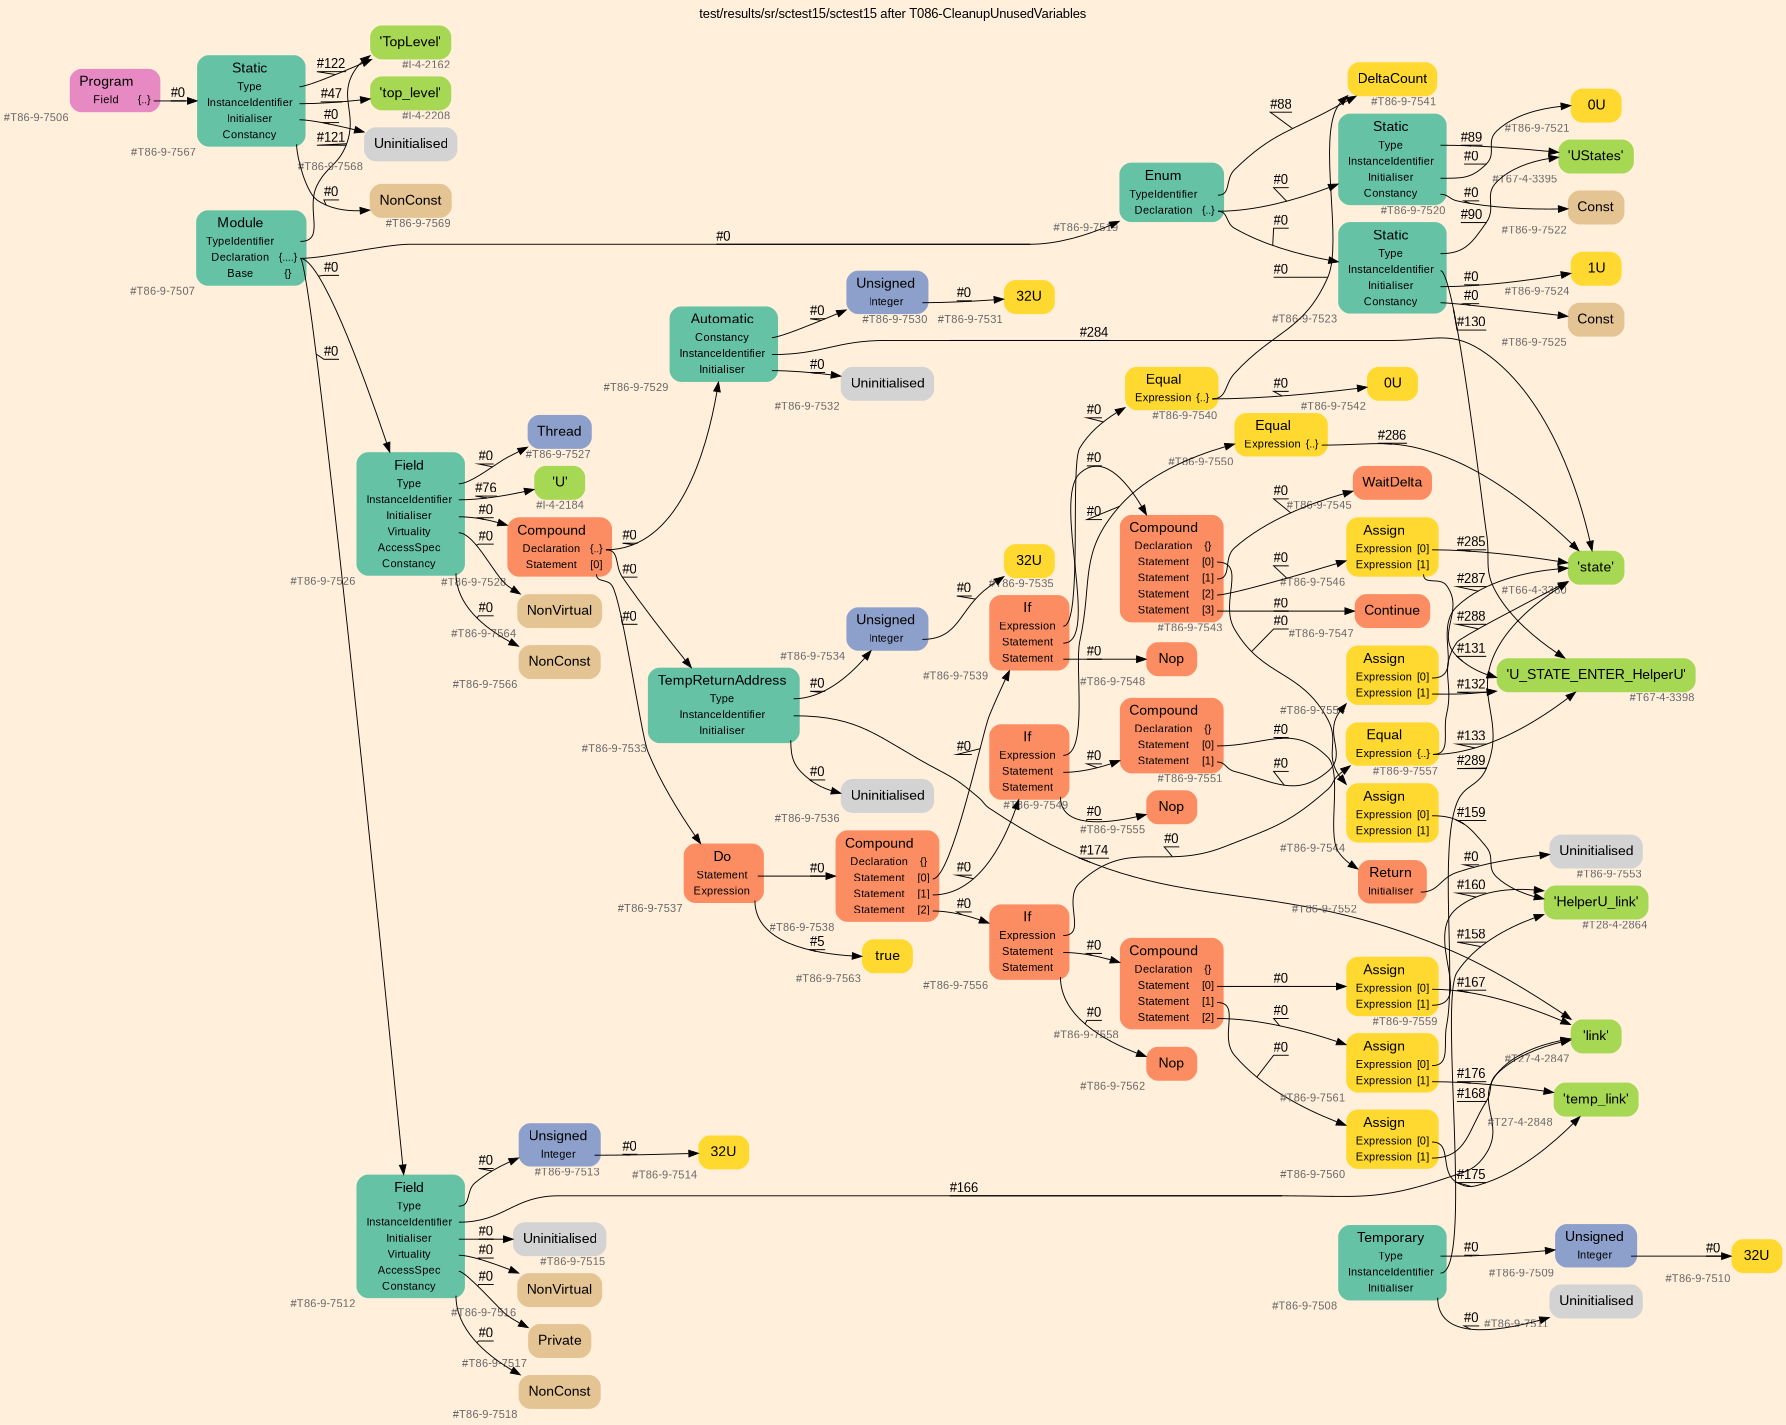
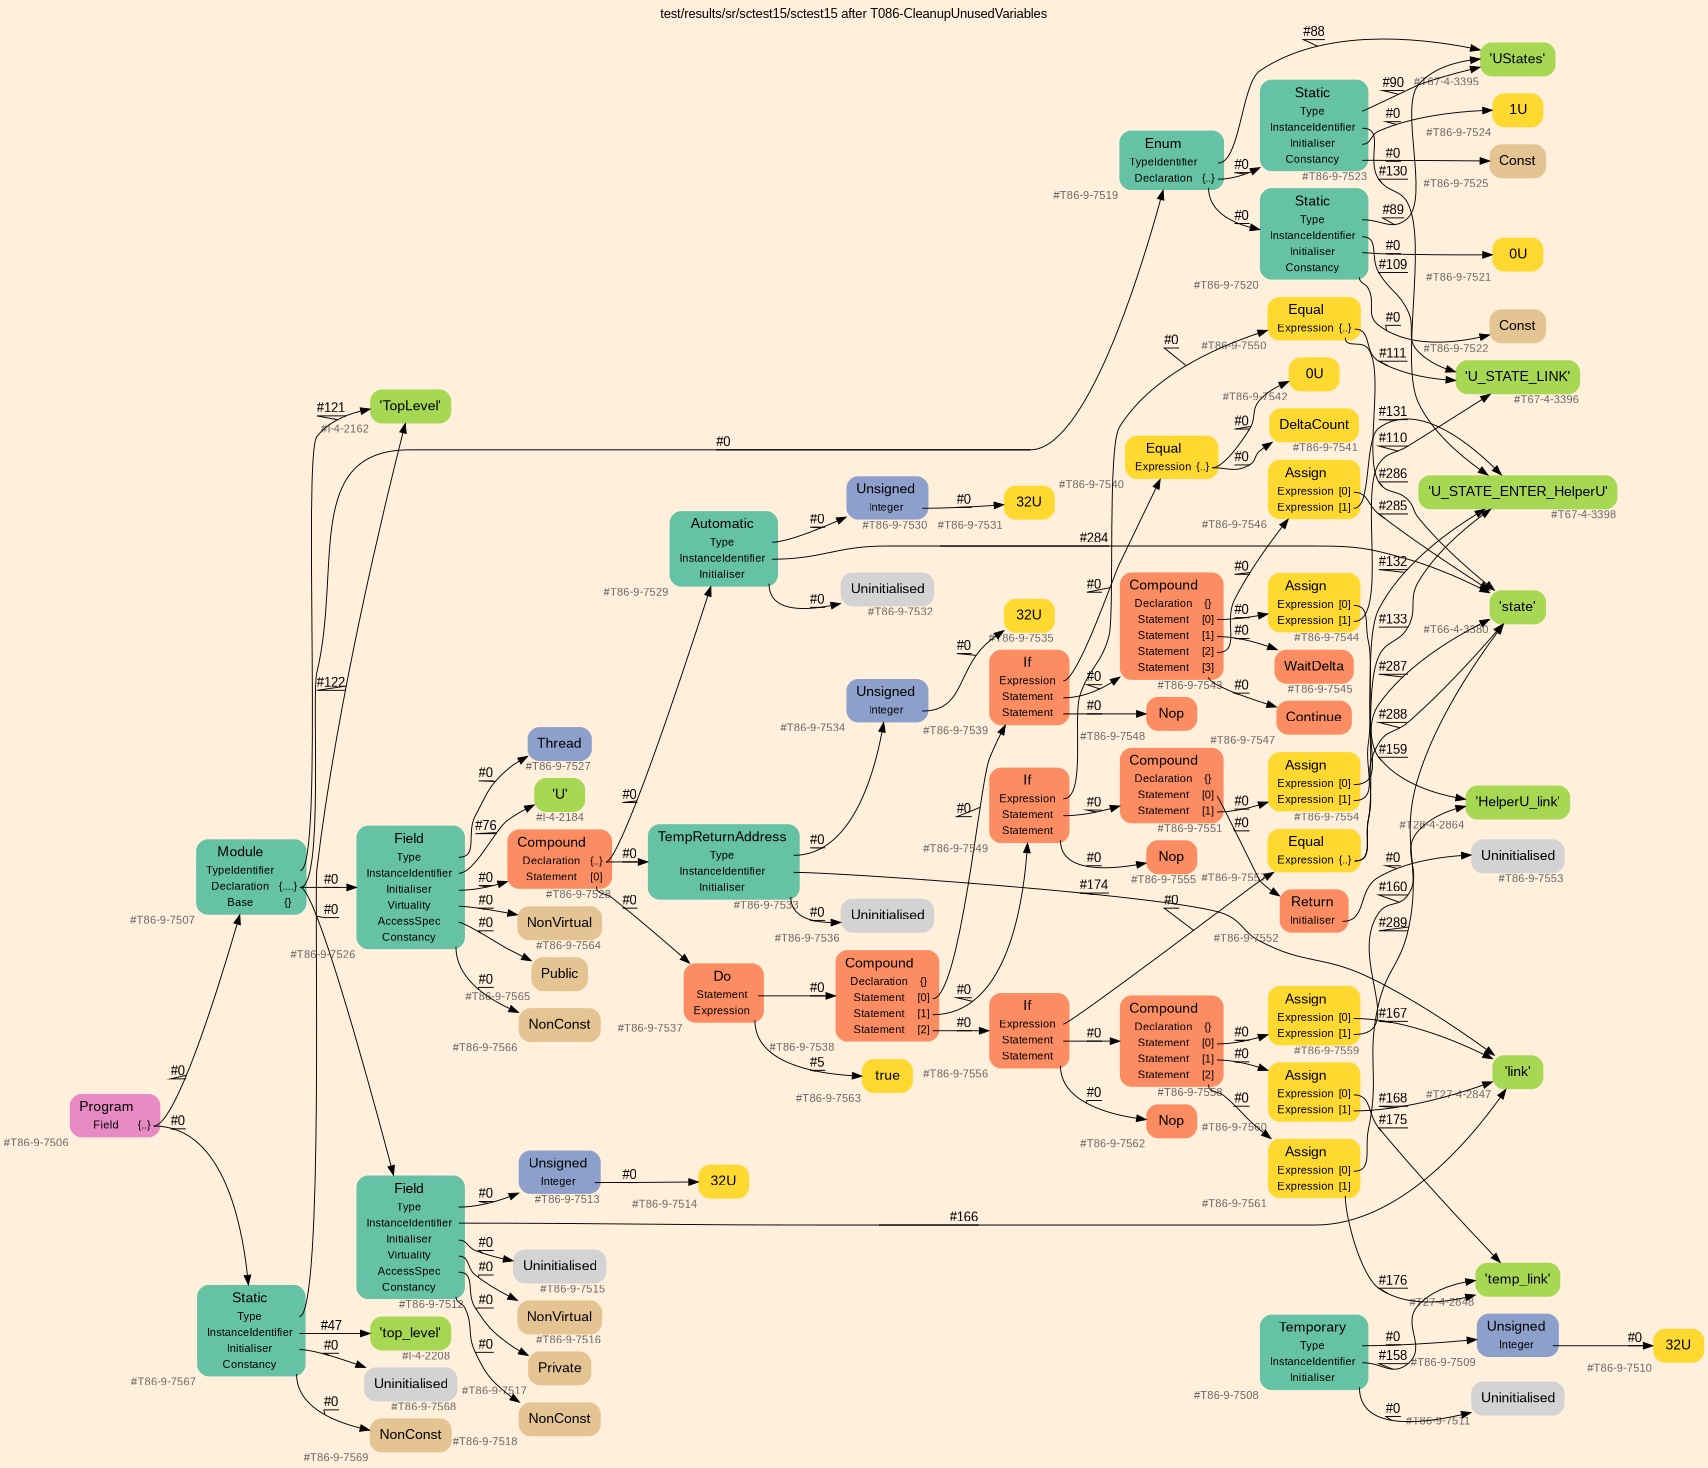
edge "Enum" -> "DeltaCount": now "Enum" -> "'UStates'"
node "Automatic": text "Constancy" -> "Type"
node "'U_STATE_LINK'": added
node "Public": added
edge "Program" -> "Module": added, label "#0"
edge "Temporary" -> "'HelperU_link'": now "Temporary" -> "'temp_link'"
